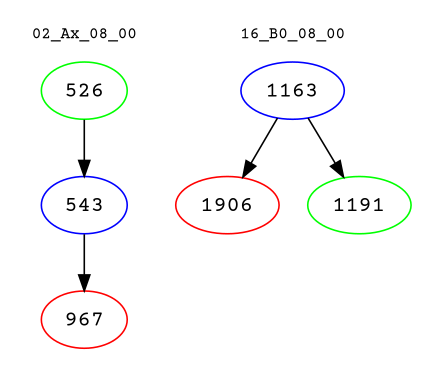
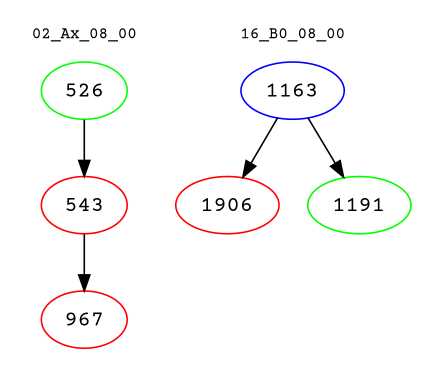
node "543": color blue -> red
